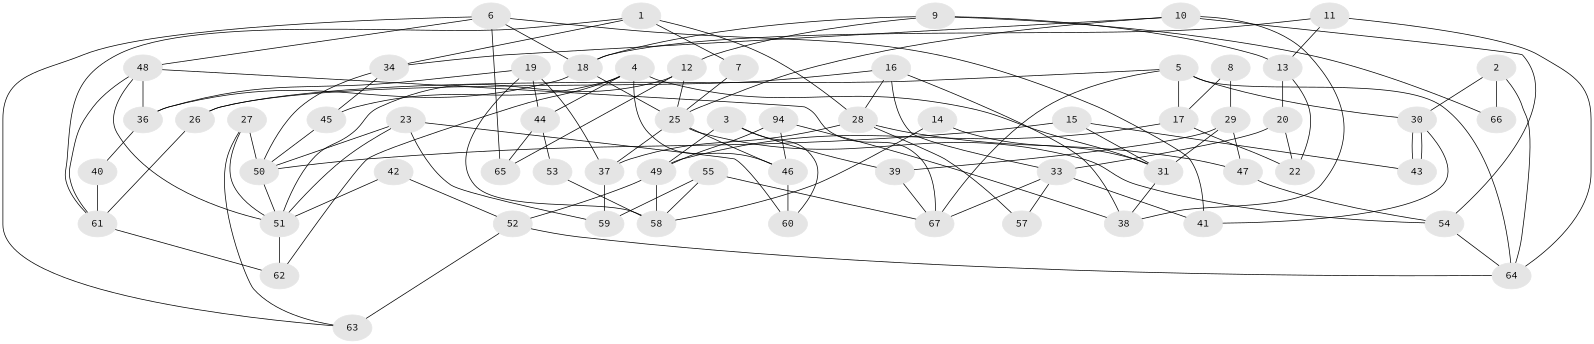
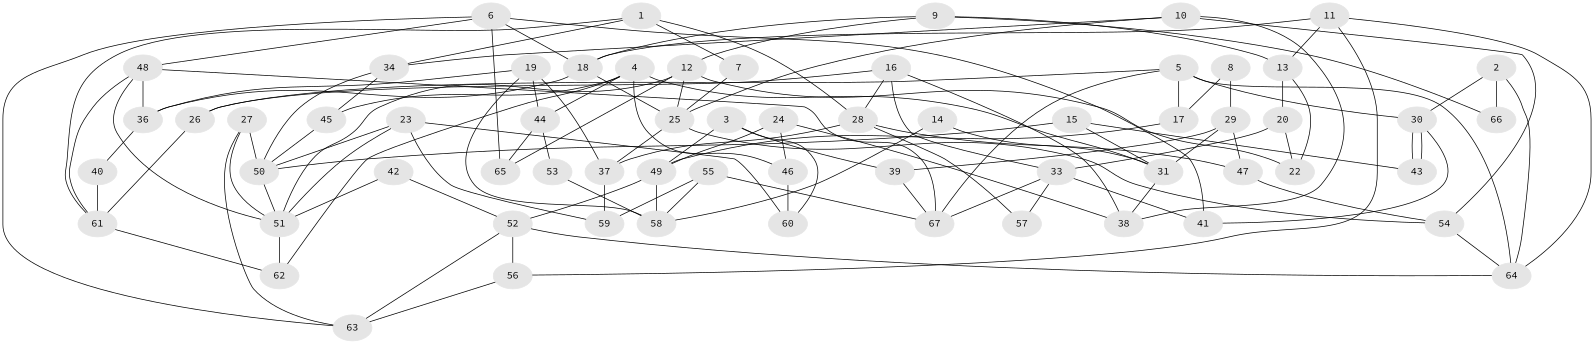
node "94": label "94" -> "24"
edge "25" -- "46": removed
edge "17" -- "22": now "12" -- "22"
node "56": added
